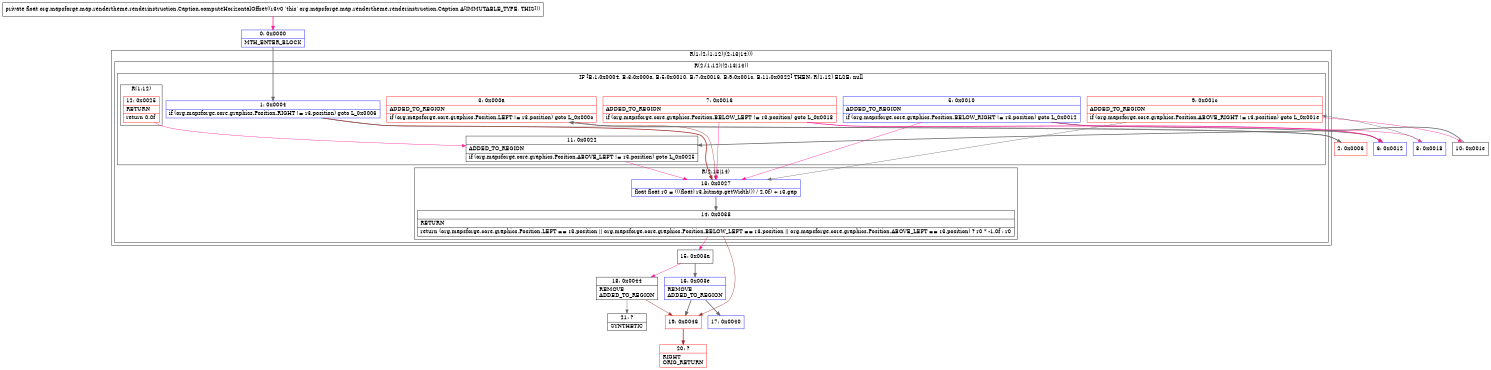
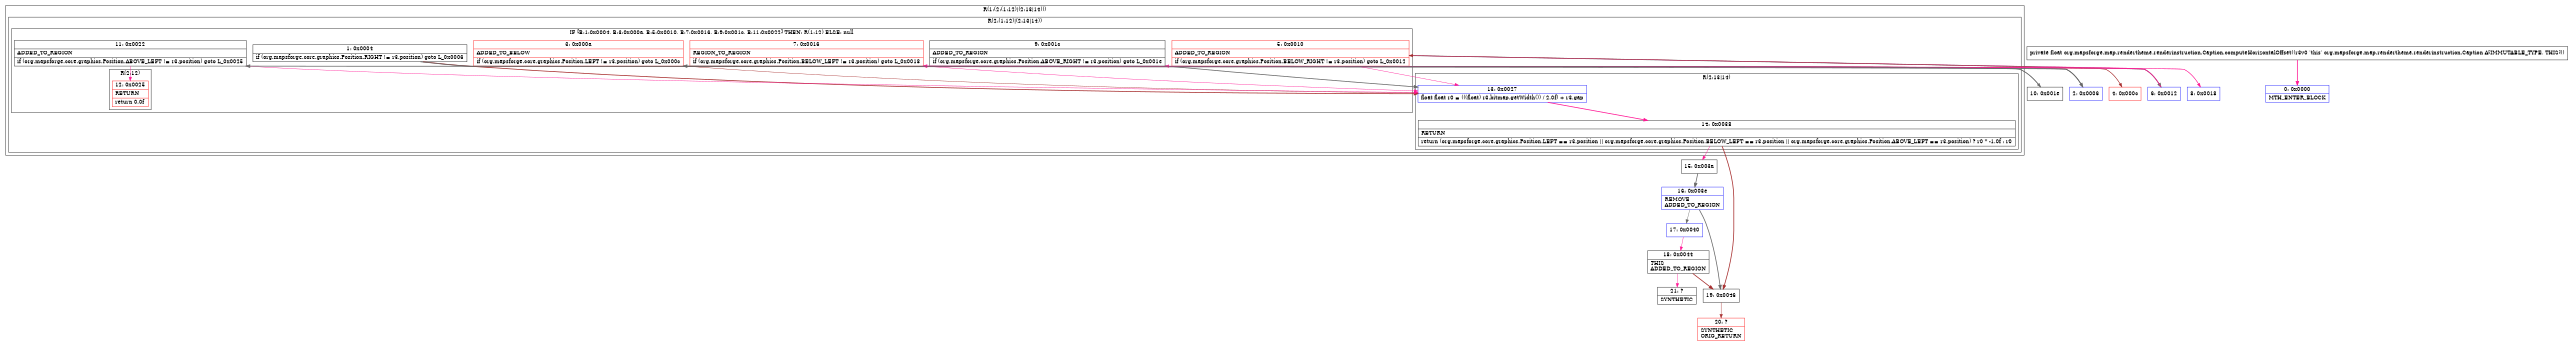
edge "0: 0x0000" -> "1: 0x0004": removed
cluster "R(1:12)": label "R(1:12)" -> "R(2:12)"
node "4: 0x000c": added
node "1: 0x0004": color blue -> black
node "3: 0x000a": text "ADDED_TO_REGION" -> "ADDED_TO_BELOW"
node "7: 0x0016": text "ADDED_TO_REGION" -> "REGION_TO_REGION"
node "5: 0x0010": color blue -> red
node "9: 0x001c": color red -> black
edge "8: 0x0018" -> "9: 0x001c": color gray40 -> deeppink
edge "9: 0x001c" -> "10: 0x001e": color deeppink -> gray40
edge "7: 0x0016" -> "6: 0x0012": reversed
edge "1: 0x0004" -> "2: 0x0006": style solid -> bold
edge "12: 0x0025" -> "11: 0x0022": reversed
node "2: 0x0006": color red -> blue
edge "9: 0x001c" -> "13: 0x0027": style solid -> bold
edge "13: 0x0027" -> "14: 0x0038": color gray40 -> deeppink
edge "15: 0x003a" -> "18: 0x0044": now "17: 0x0040" -> "18: 0x0044"
edge "14: 0x0038" -> "19: 0x0046": style solid -> bold
node "18: 0x0044": text "REMOVE" -> "THIS"
edge "18: 0x0044" -> "21: ?": color gray40 -> deeppink
edge "16: 0x003e" -> "17: 0x0040": style bold -> solid
edge "18: 0x0044" -> "19: 0x0046": style solid -> bold
node "19: 0x0046": color red -> black
edge "19: 0x0046" -> "20: ?": style bold -> solid
node "20: ?": text "RIGHT" -> "SYNTHETIC"
